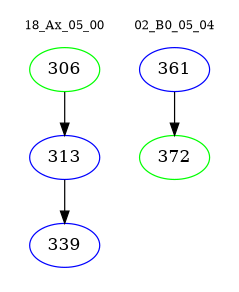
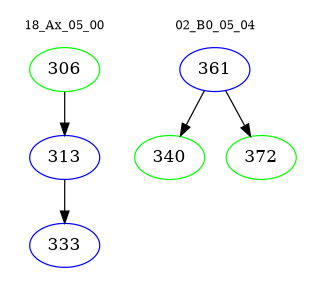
node "340": added
node "339": label "339" -> "333"
